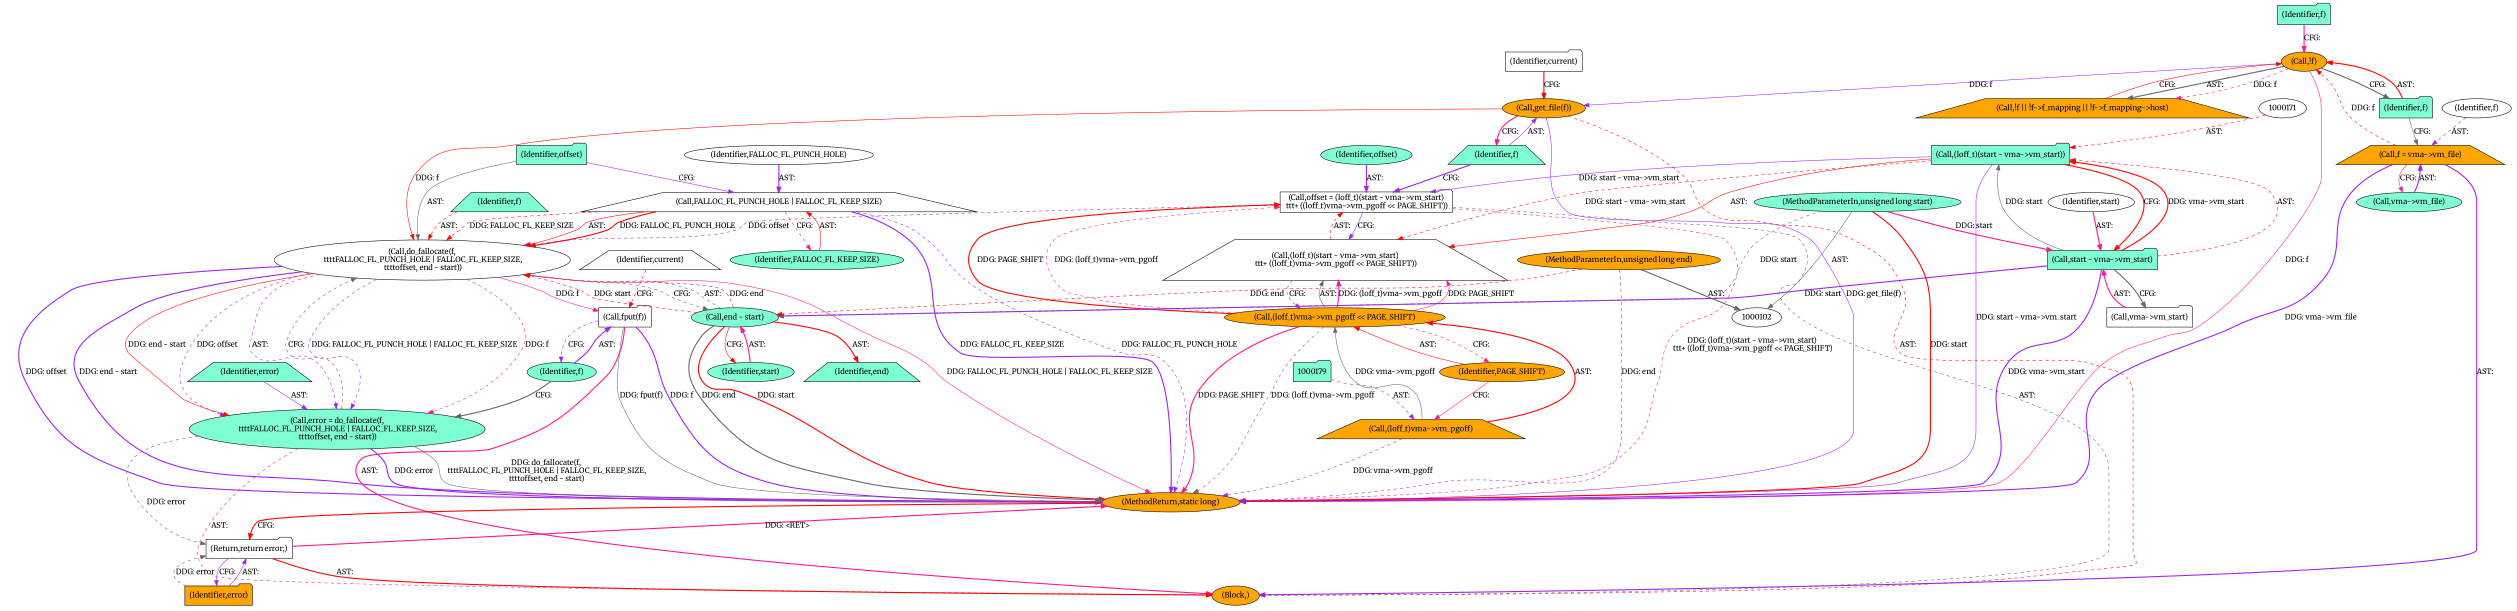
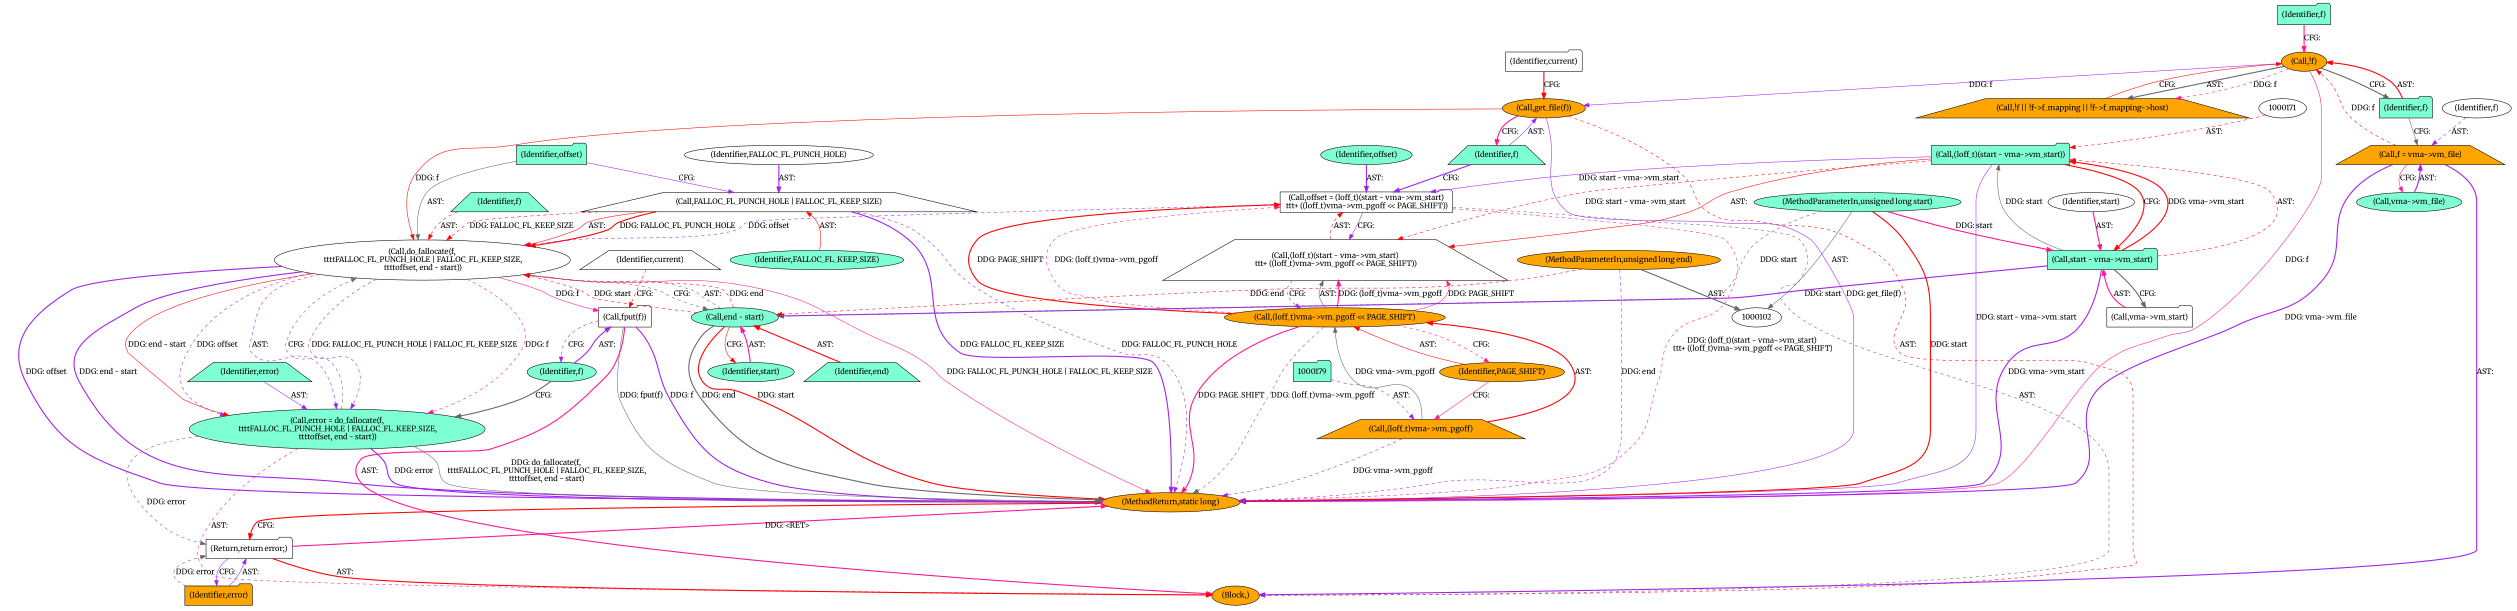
edge "(Call,FALLOC_FL_PUNCH_HOLE | FALLOC_FL_KEEP_SIZE)" -> "(Identifier,FALLOC_FL_KEEP_SIZE)": removed, label "CFG:"
edge "(Call,end - start)" -> "(Identifier,end)": reversed
